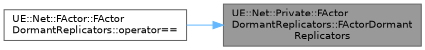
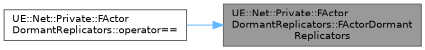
node "UE::Net::FActor::FActor DormantReplicators::operator==": label "UE::Net::FActor::FActor DormantReplicators::operator==" -> "UE::Net::Private::FActor DormantReplicators::operator=="
